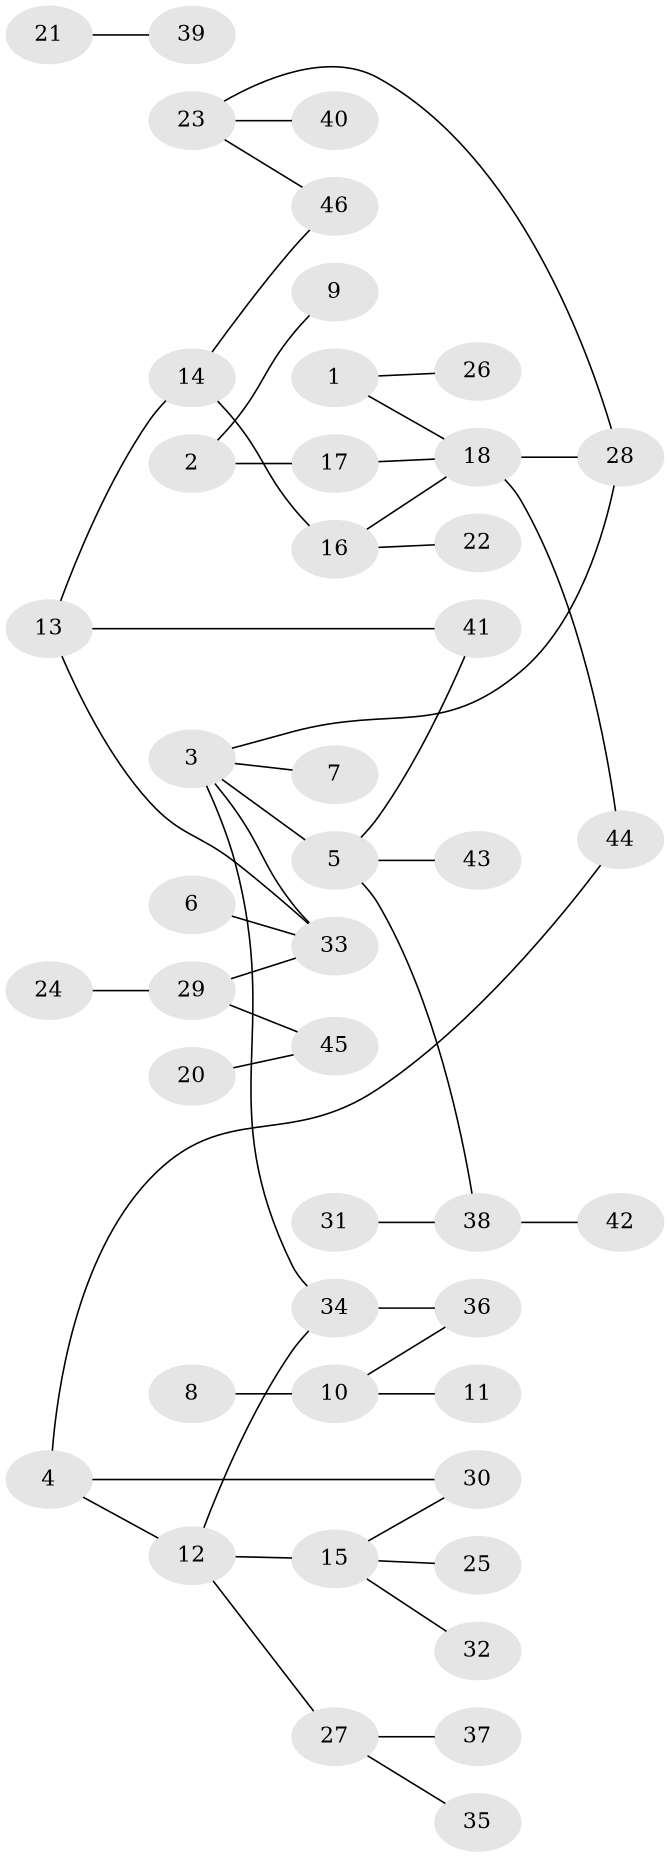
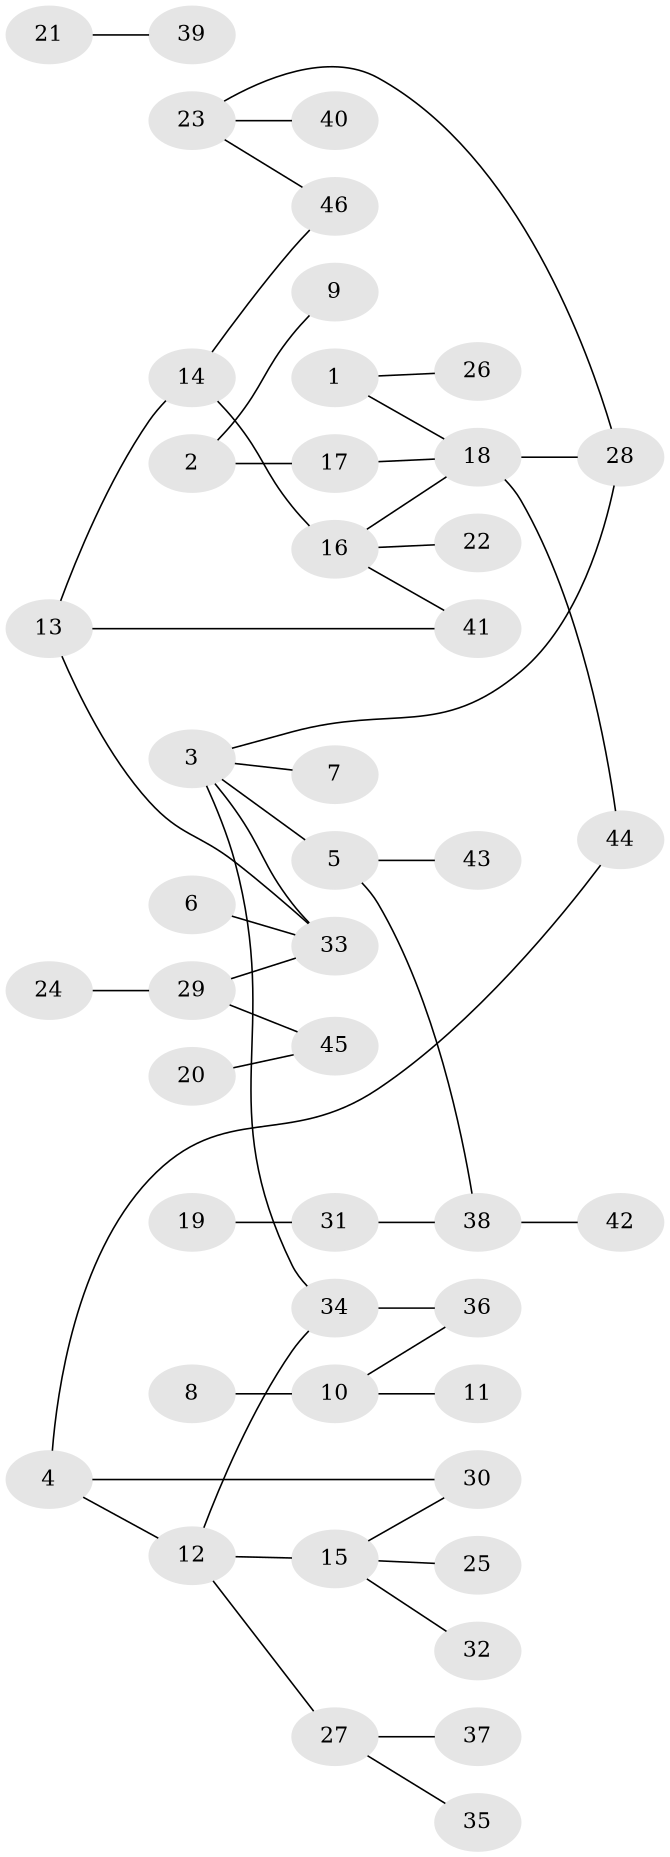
edge "41" -- "5": now "41" -- "16"
node "19": added
